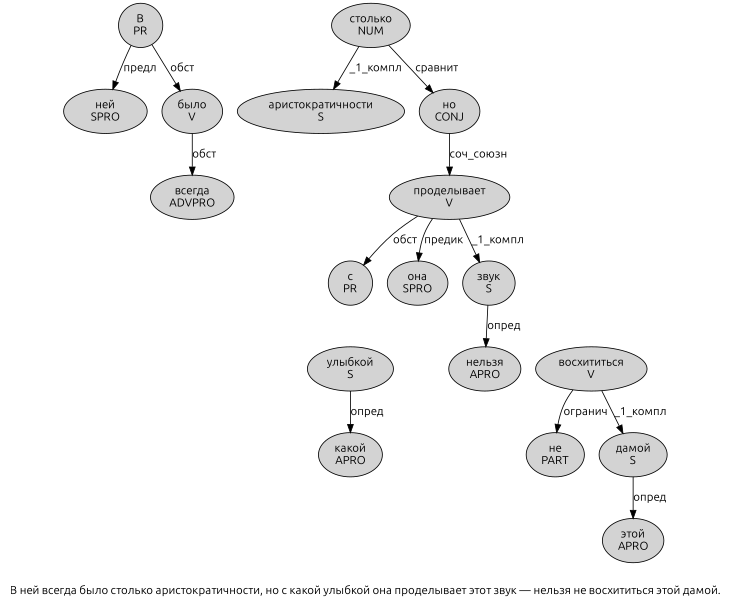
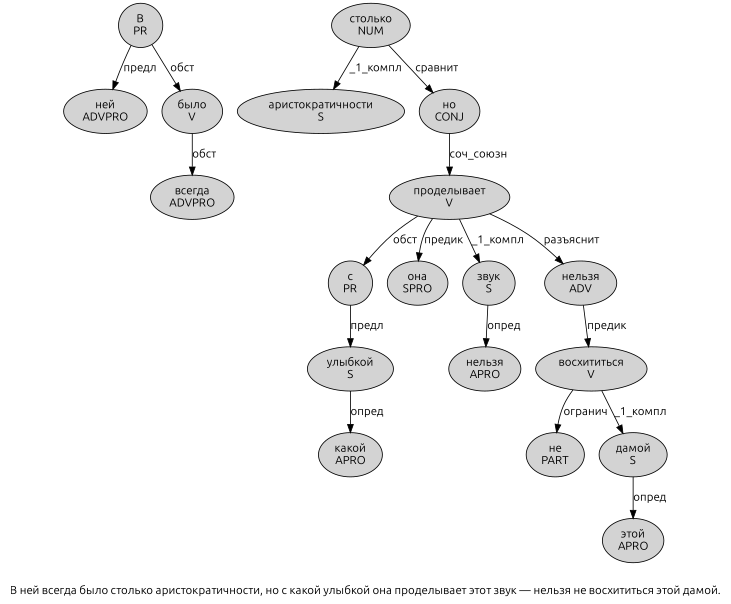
node "ней SPRO": label "ней SPRO" -> "ней ADVPRO"
node "нельзя ADV": added
edge "с PR" -> "улыбкой S": added, label "предл"
